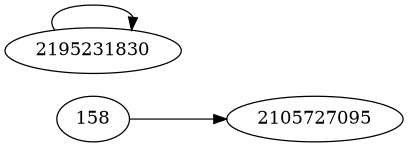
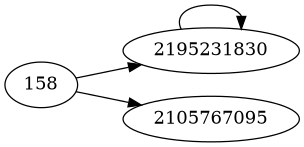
edge "158" -> "2195231830": added
node "2105727095": label "2105727095" -> "2105767095"
